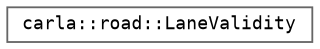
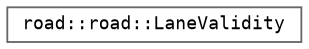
node "carla::road::LaneValidity": label "carla::road::LaneValidity" -> "road::road::LaneValidity"
